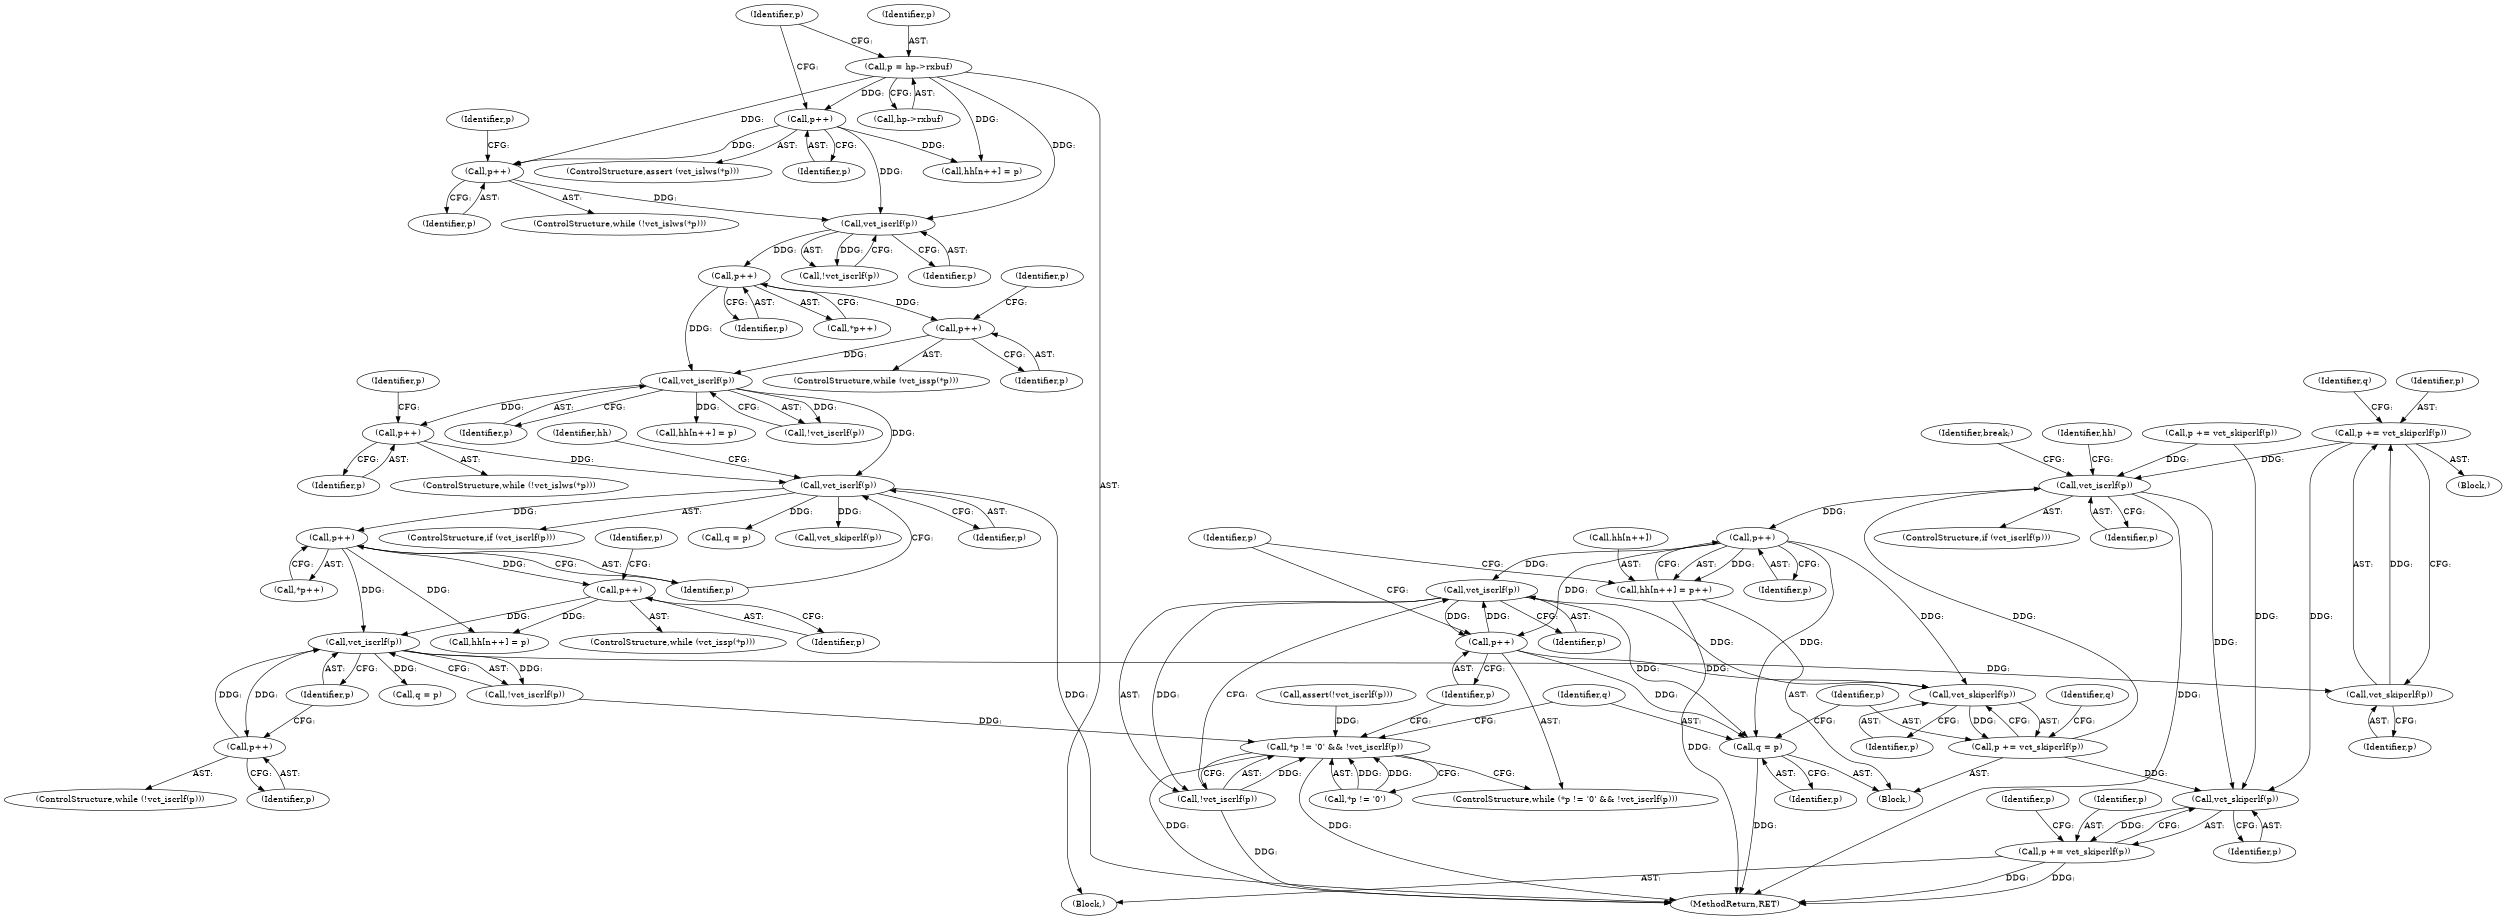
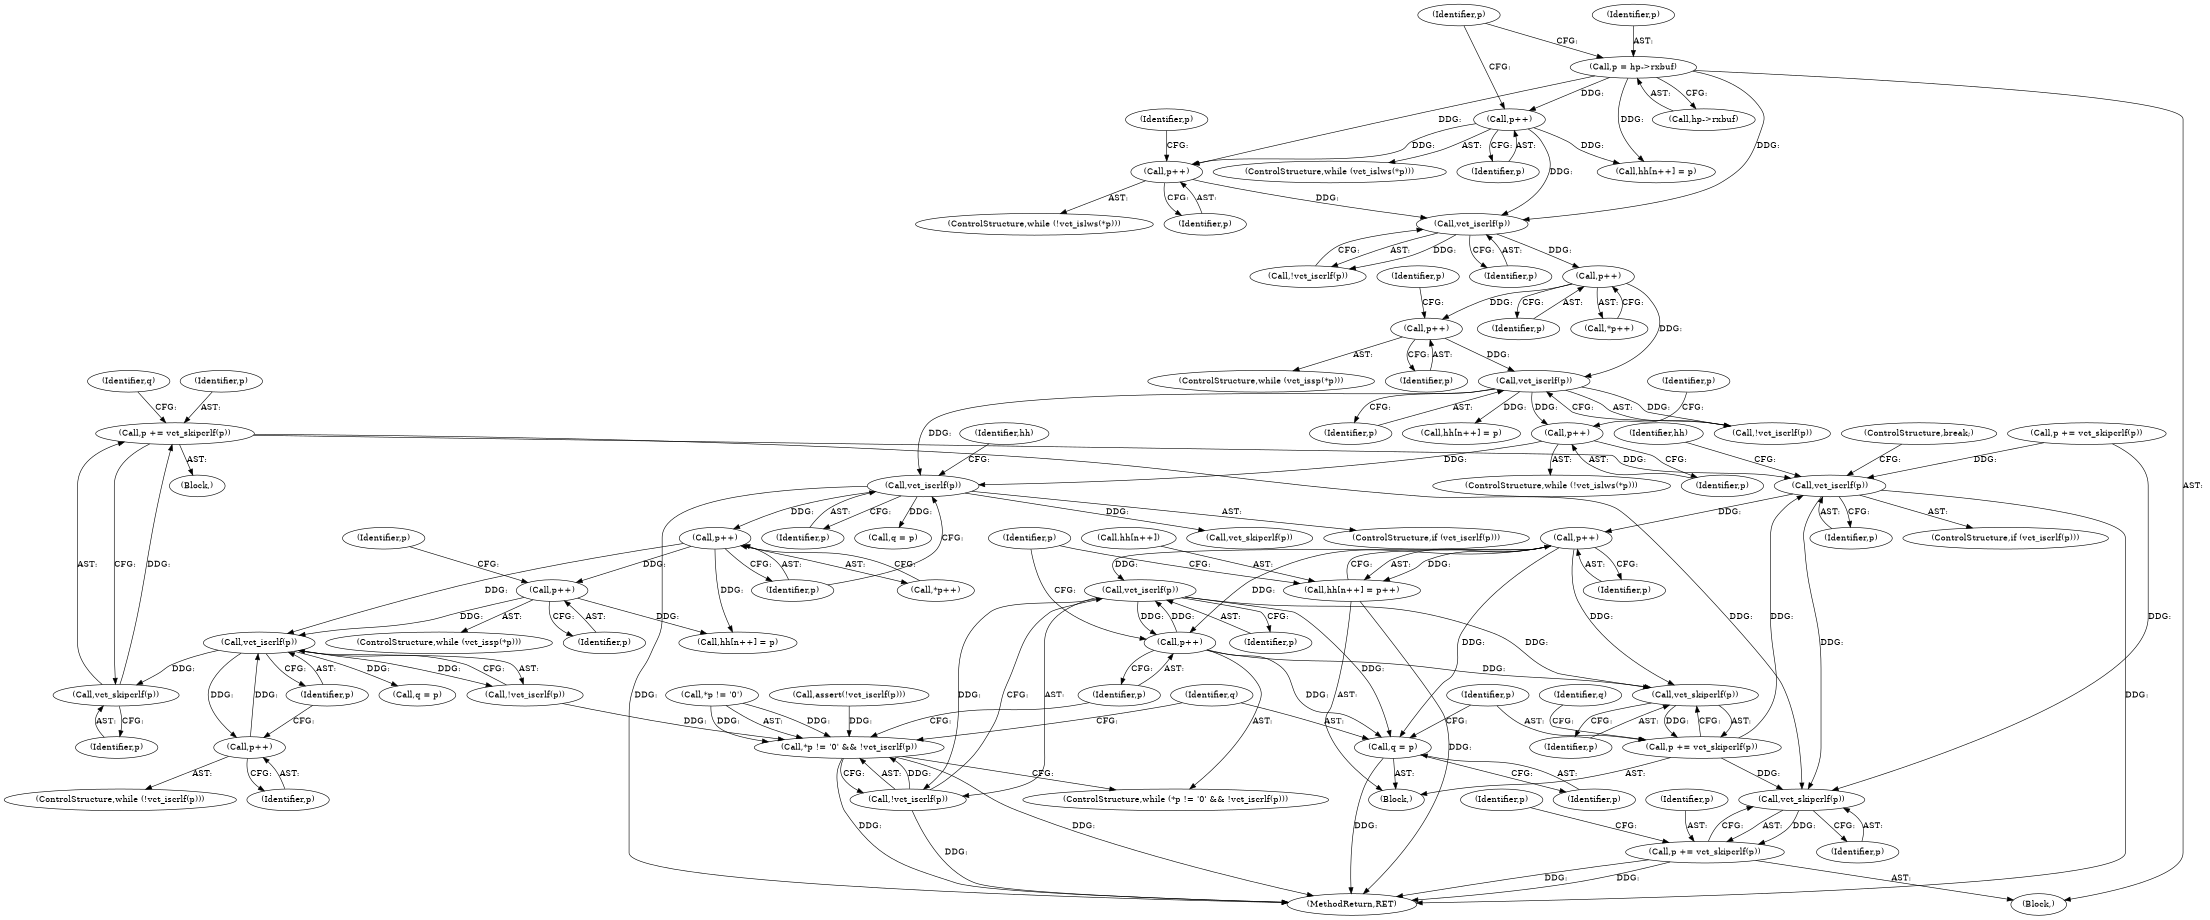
node "(ControlStructure,assert (vct_islws(*p)))": label "(ControlStructure,assert (vct_islws(*p)))" -> "(ControlStructure,while (vct_islws(*p)))"
node "(Identifier,break;)": label "(Identifier,break;)" -> "(ControlStructure,break;)"
edge "(Call,*p != '0' && !vct_iscrlf(p))" -> "(Call,*p != '0')": removed, label "CFG:"
